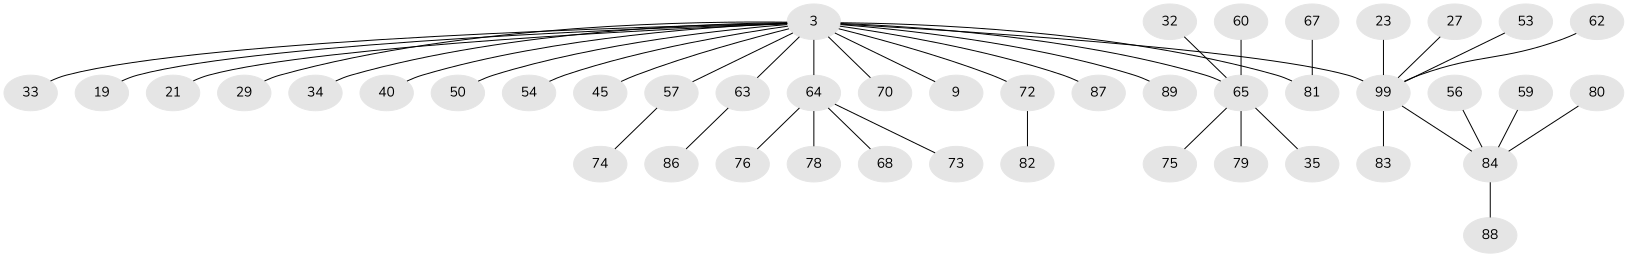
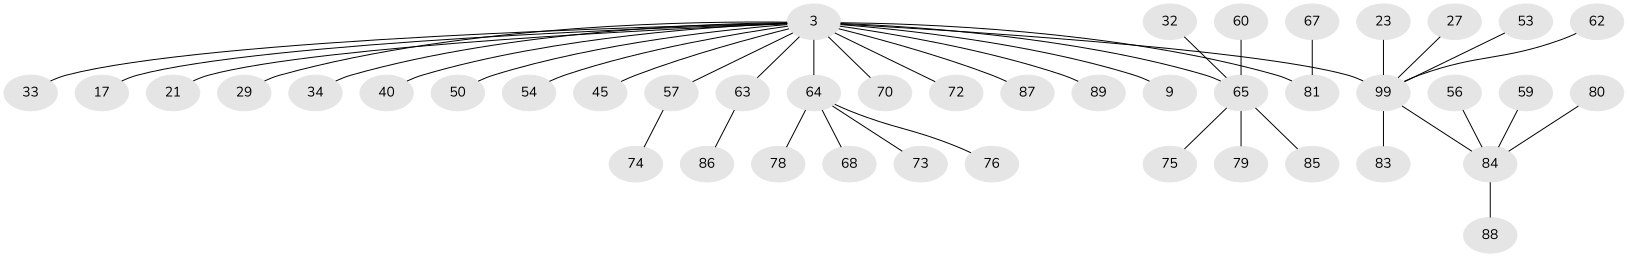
node "19": label "19" -> "17"
node "82": removed
node "35": label "35" -> "85"
